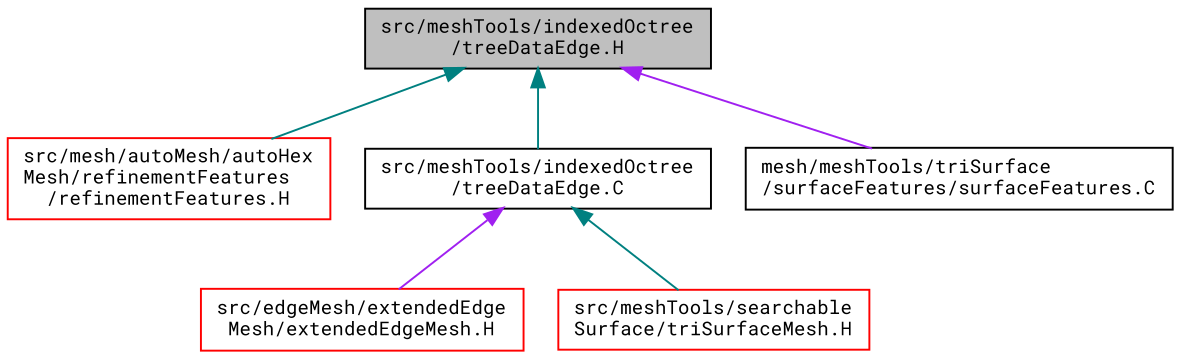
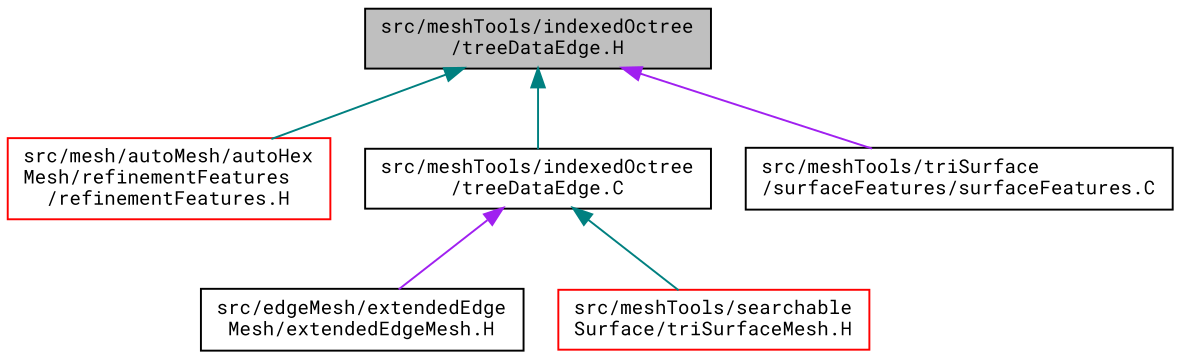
node "mesh/meshTools/triSurface /surfaceFeatures/surfaceFeatures.C": label "mesh/meshTools/triSurface /surfaceFeatures/surfaceFeatures.C" -> "src/meshTools/triSurface /surfaceFeatures/surfaceFeatures.C"
node "src/edgeMesh/extendedEdge Mesh/extendedEdgeMesh.H": color red -> black
